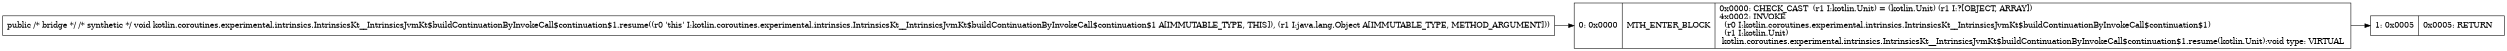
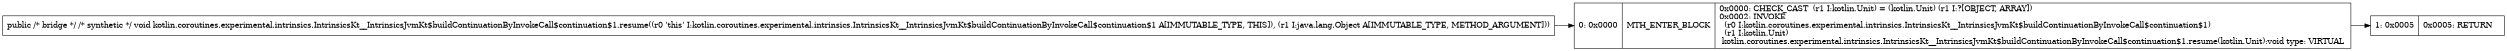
node "0: 0x0000": text "4x0002: INVOKE" -> "0x0002: INVOKE"
